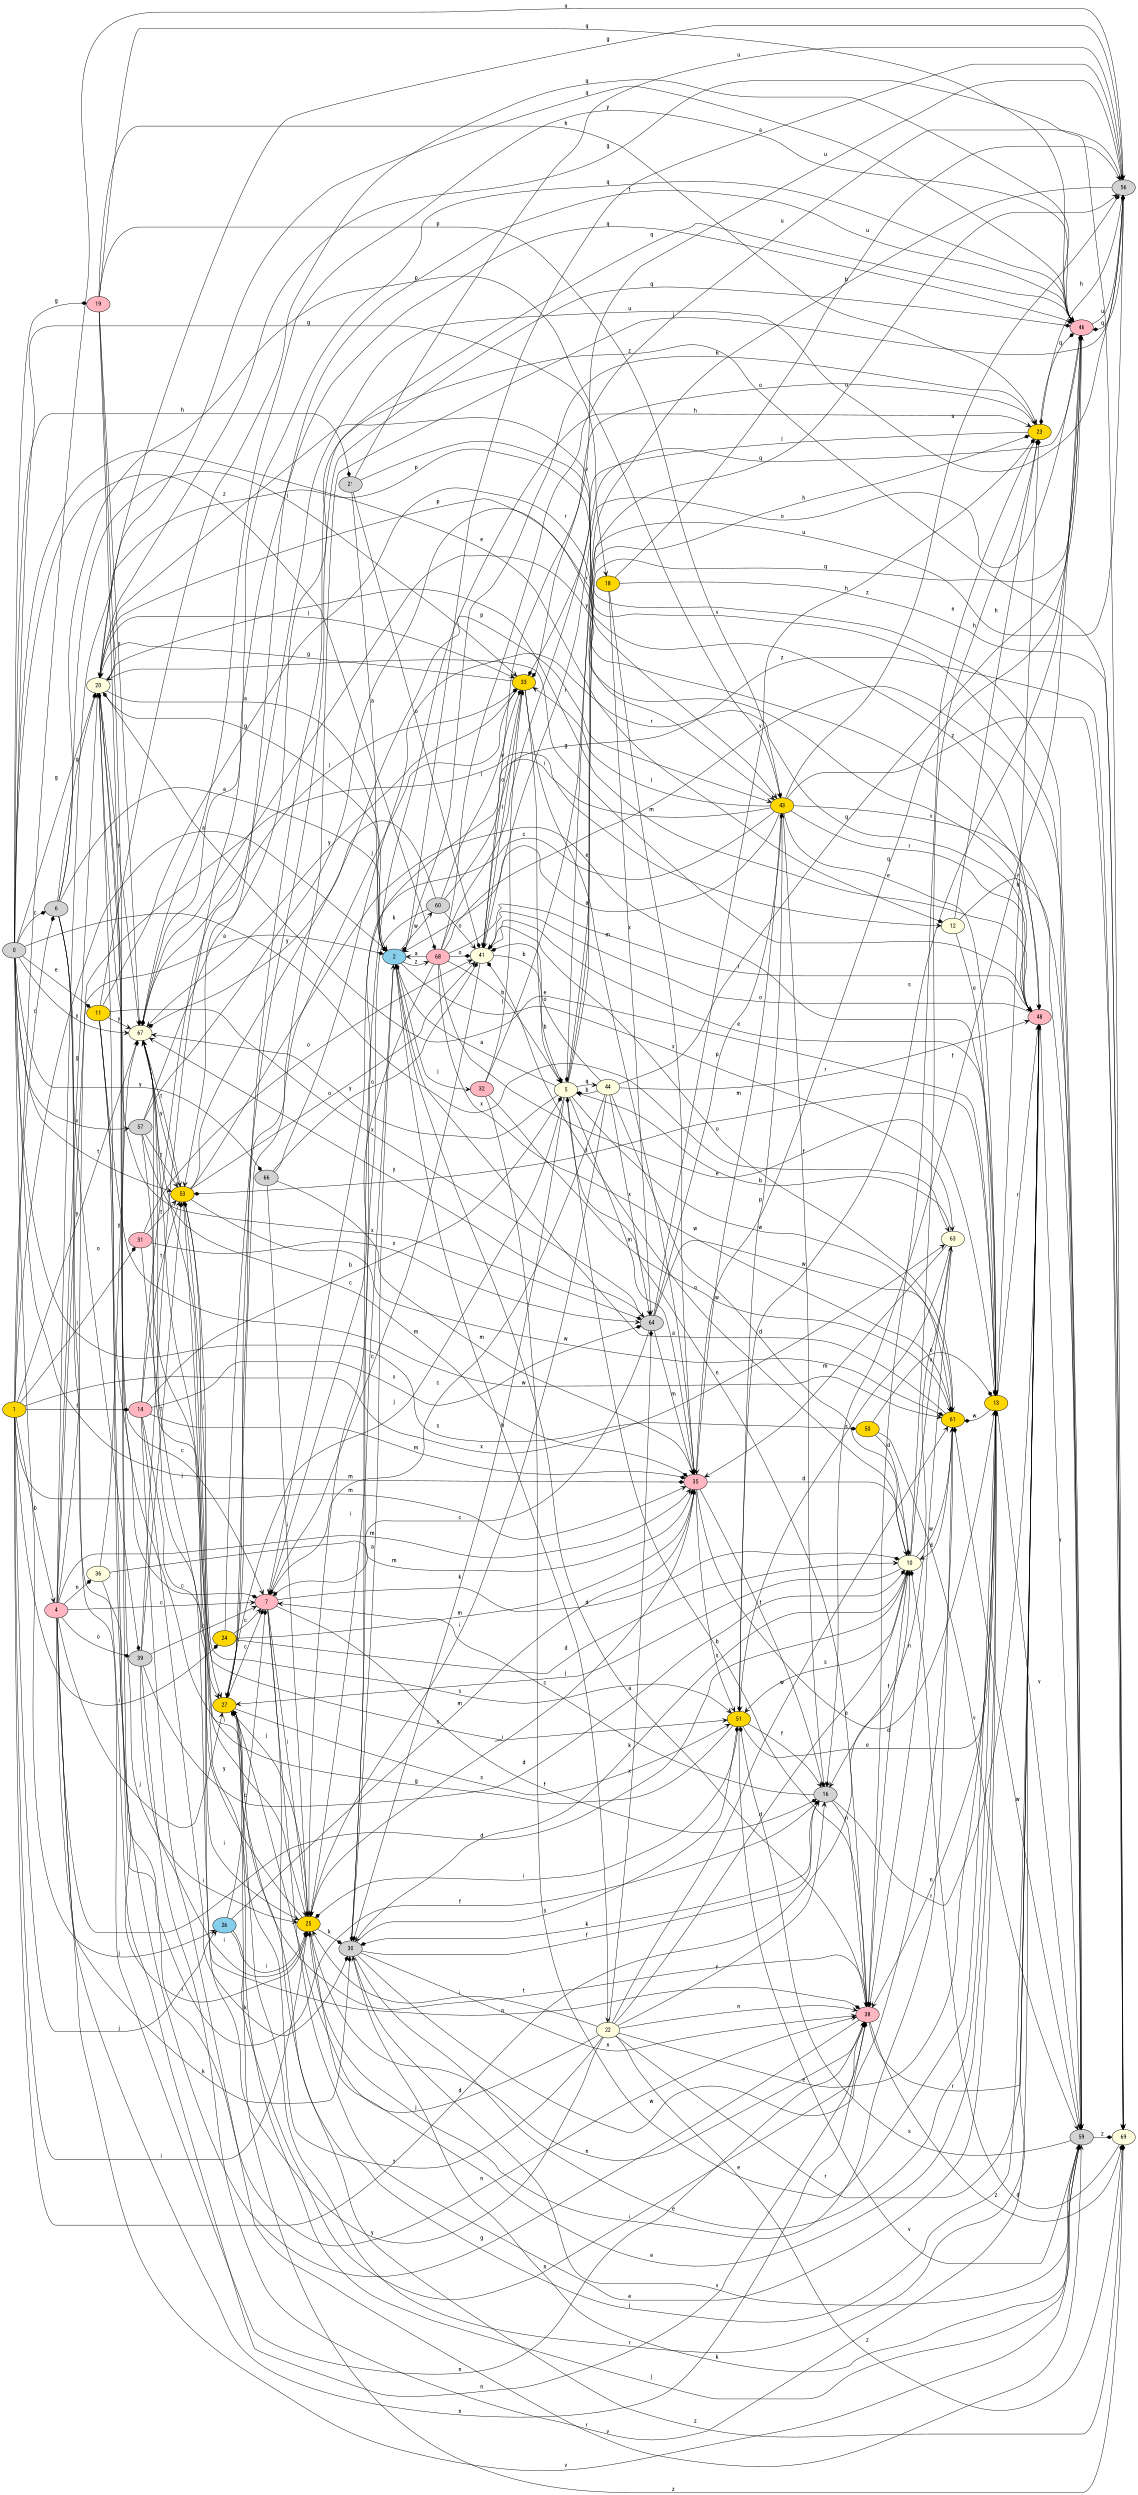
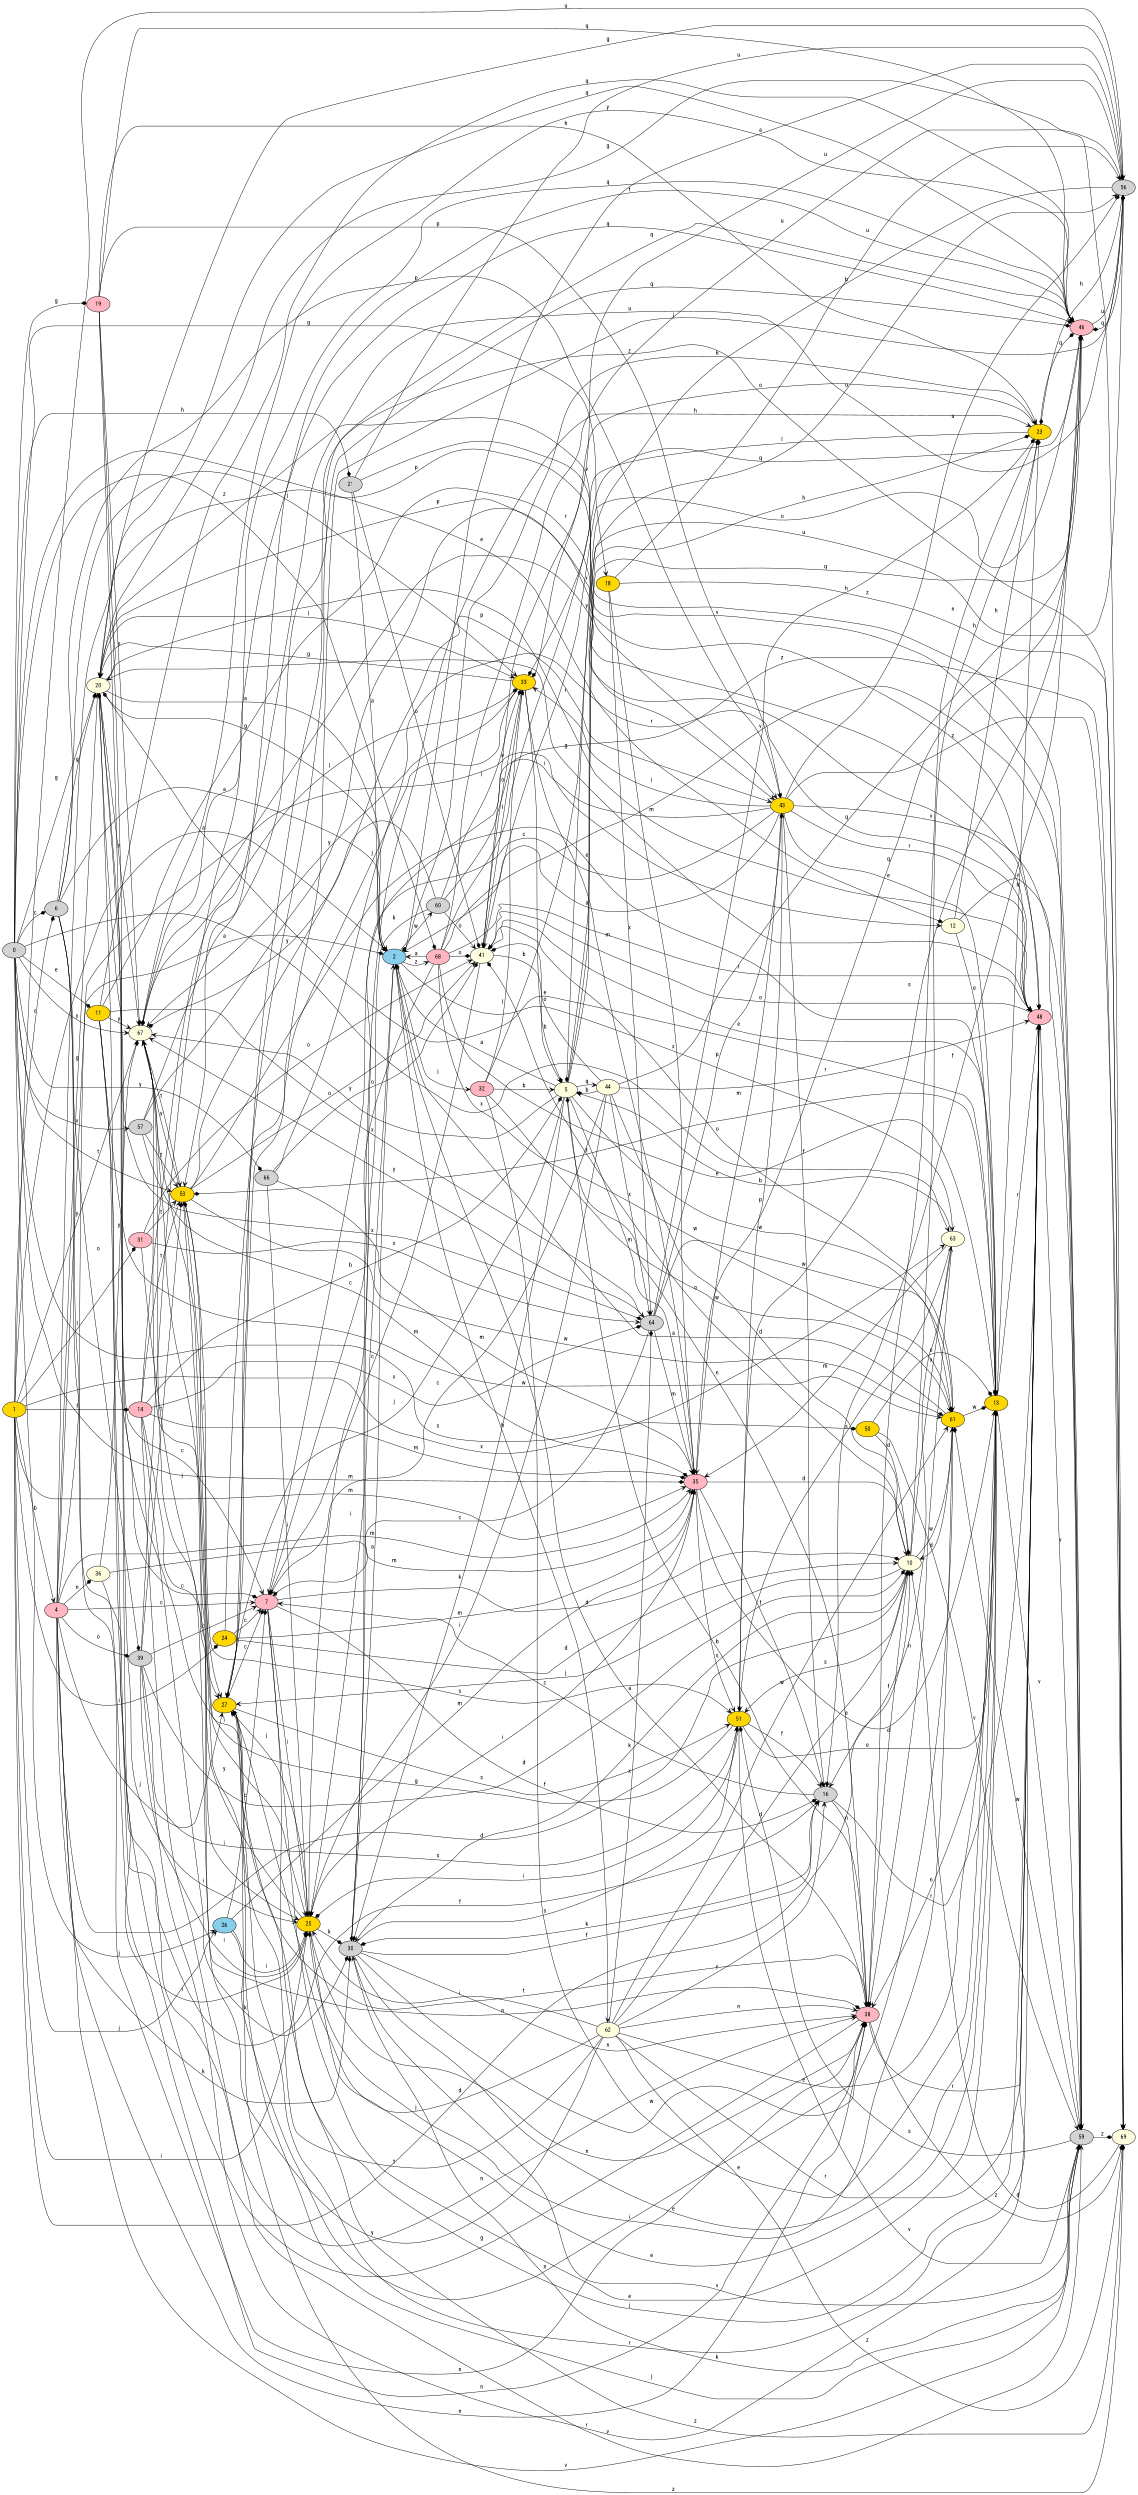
edge "68" -> "5": now "32" -> "5"
edge "13" -> "61": reversed
edge "57" -> "51": now "39" -> "51"
node "22": label "22" -> "62"
